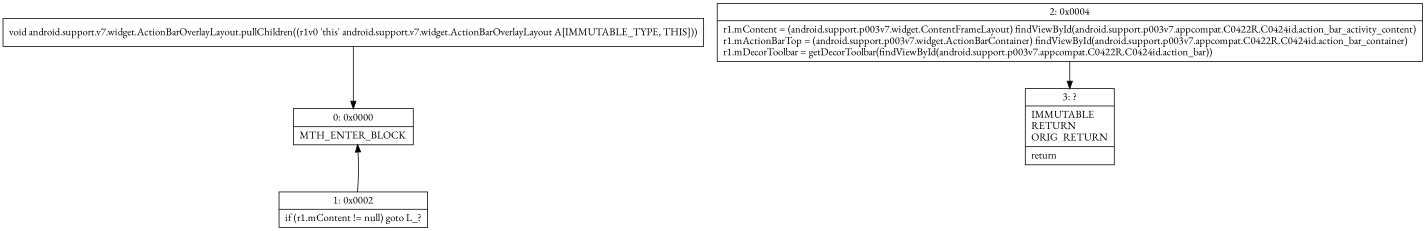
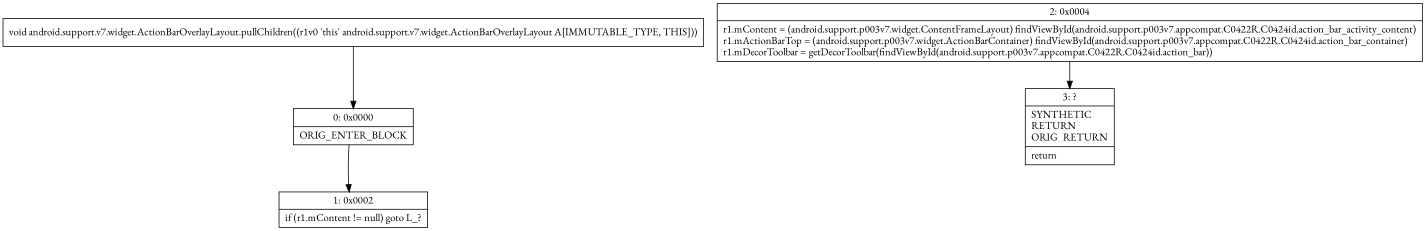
node "3: ?": text "IMMUTABLE" -> "SYNTHETIC"
node "0: 0x0000": text "MTH_ENTER_BLOCK" -> "ORIG_ENTER_BLOCK"
edge "1: 0x0002" -> "0: 0x0000": reversed
